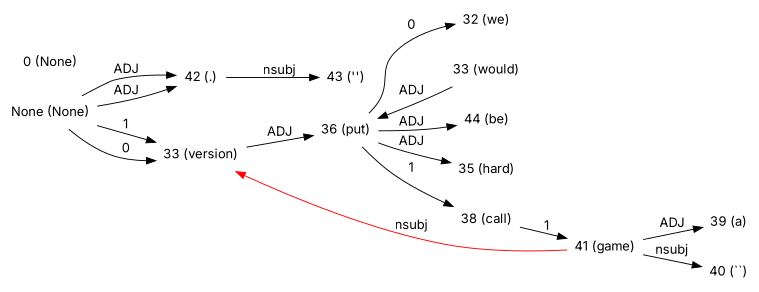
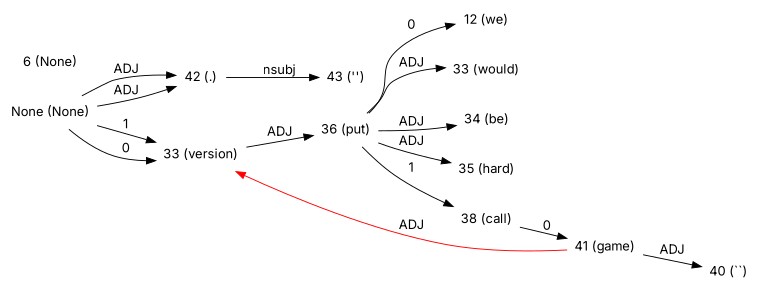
node "32 (we)": label "32 (we)" -> "12 (we)"
node "0 (None)": label "0 (None)" -> "6 (None)"
edge "33 (would)" -> "36 (put)": reversed
node "44 (be)": label "44 (be)" -> "34 (be)"
node "39 (a)": removed
edge "41 (game)" -> "33 (version)": label "nsubj" -> "ADJ"
edge "38 (call)" -> "41 (game)": label "1" -> "0"
edge "41 (game)" -> "40 (``)": label "nsubj" -> "ADJ"
